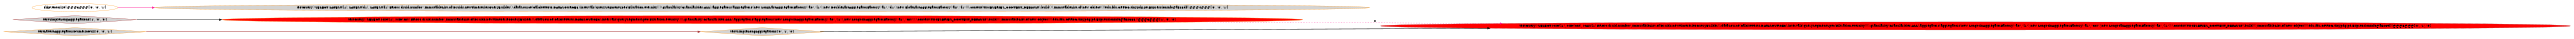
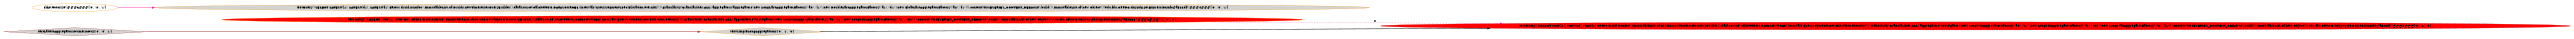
node "testSimpleLongAggregations['1', '0', '0']": removed
node "testLatestAggregatorsNumericNull['0', '0', '1']": color darkorange -> brown
